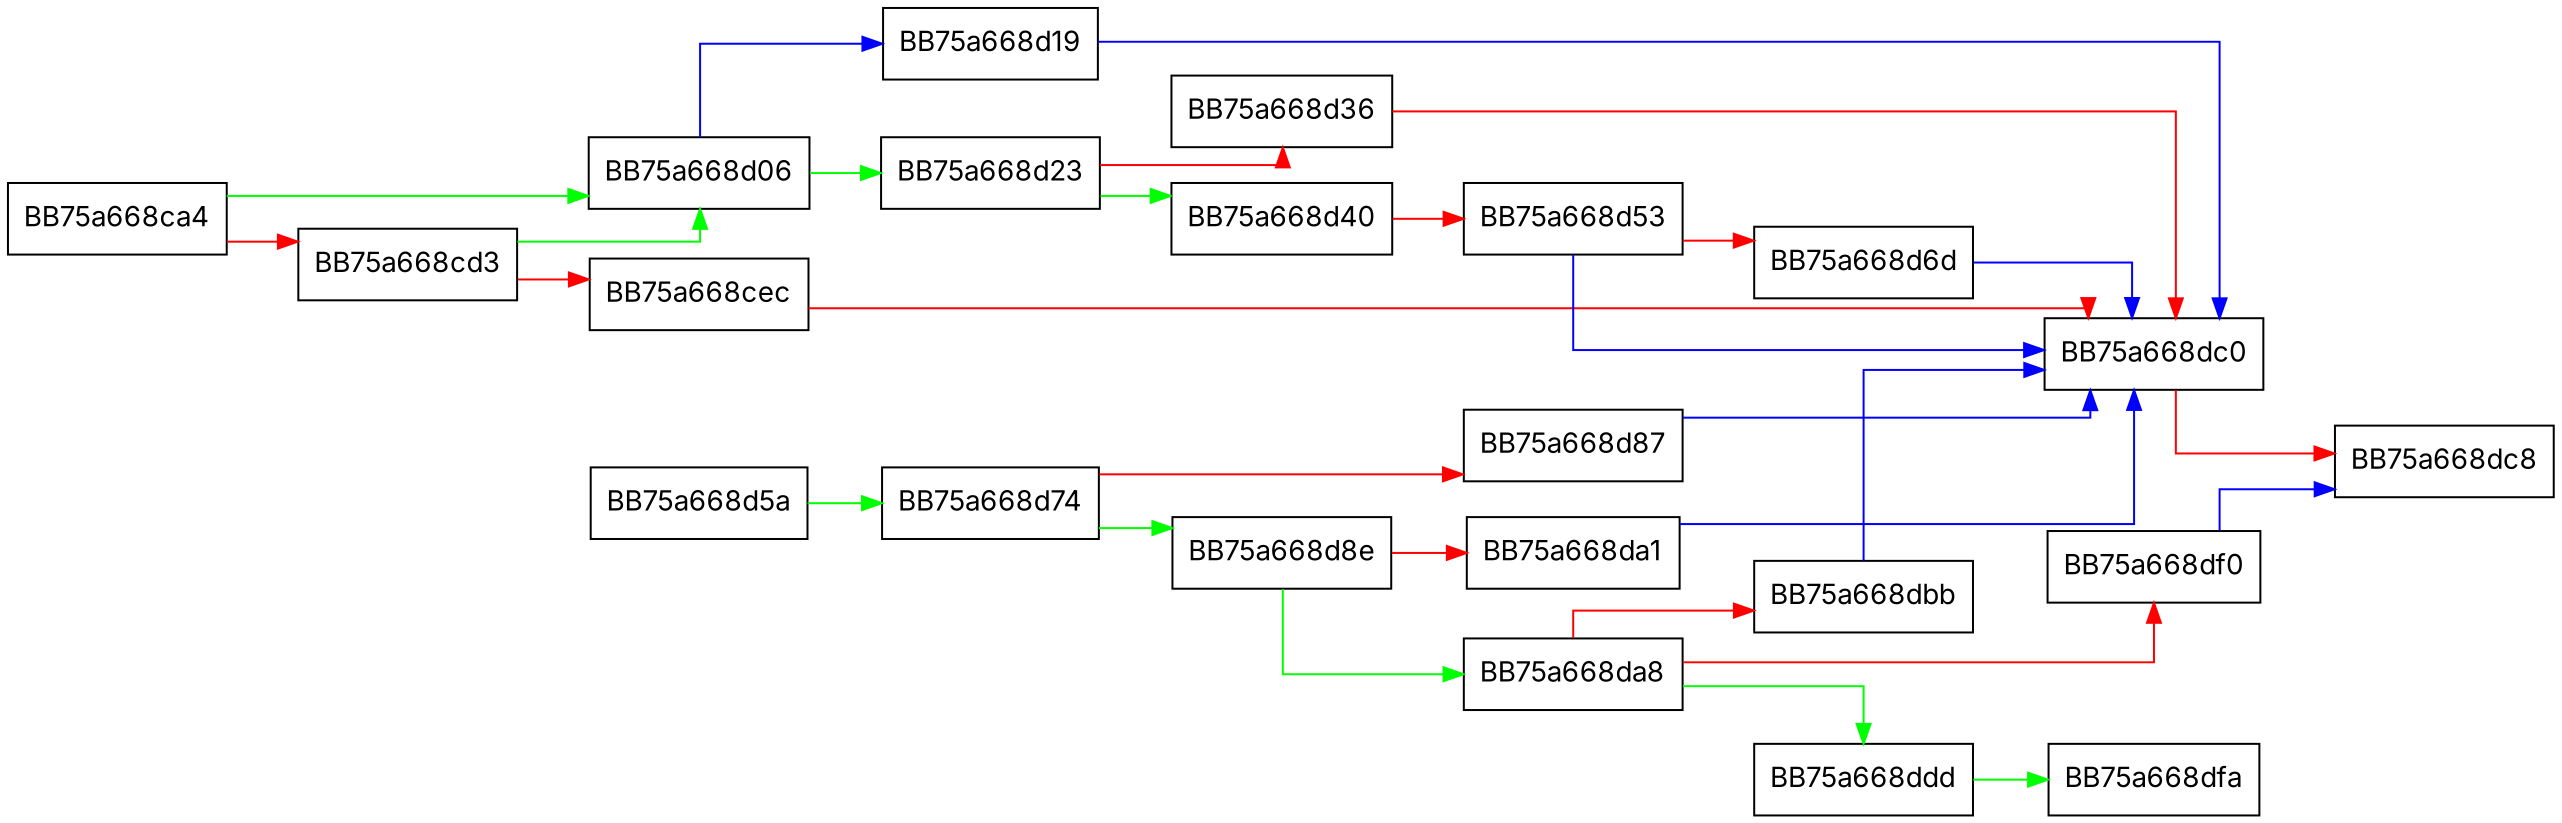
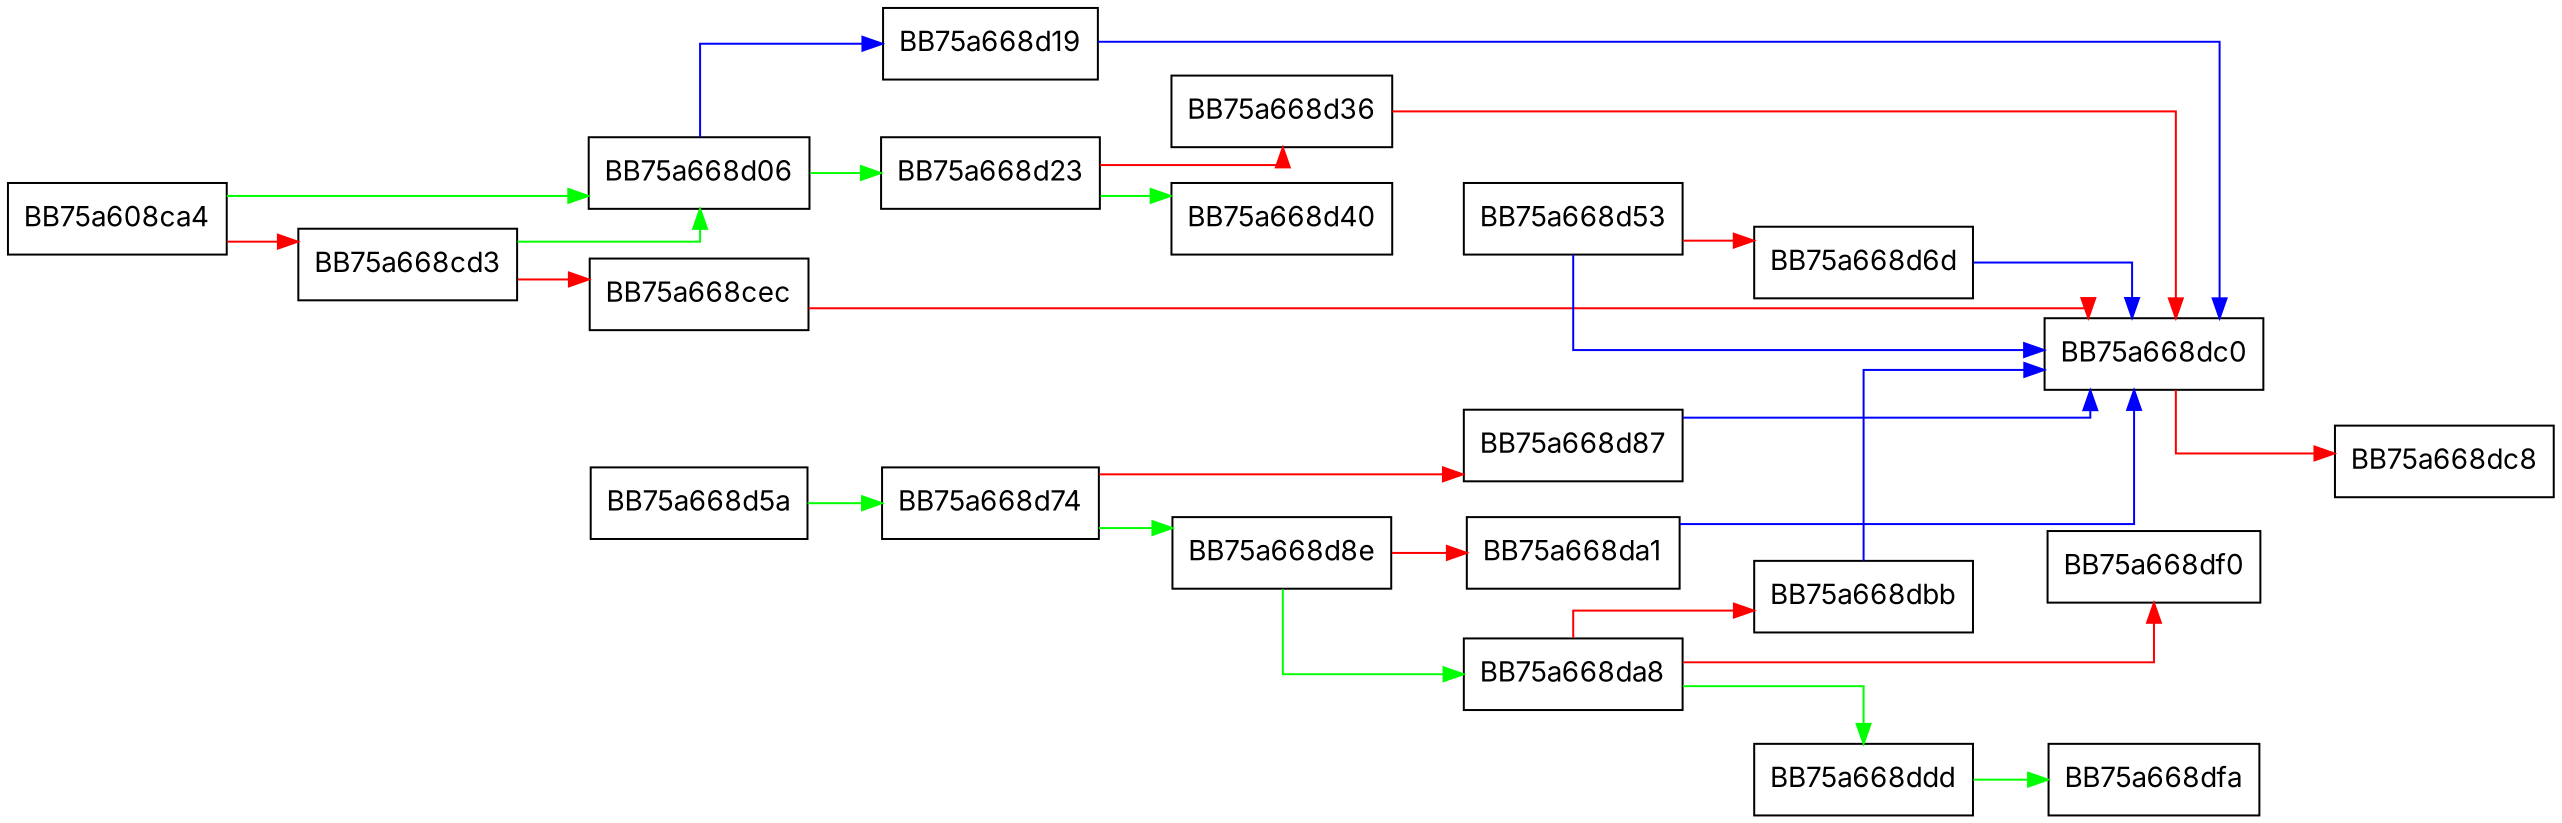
node "BB75a668ca4": label "BB75a668ca4" -> "BB75a608ca4"
edge "BB75a668d40" -> "BB75a668d53": removed
edge "BB75a668df0" -> "BB75a668dc8": removed
